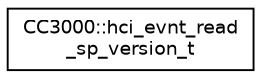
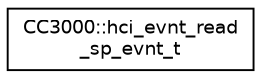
node "CC3000::hci_evnt_read _sp_version_t": label "CC3000::hci_evnt_read _sp_version_t" -> "CC3000::hci_evnt_read _sp_evnt_t"
